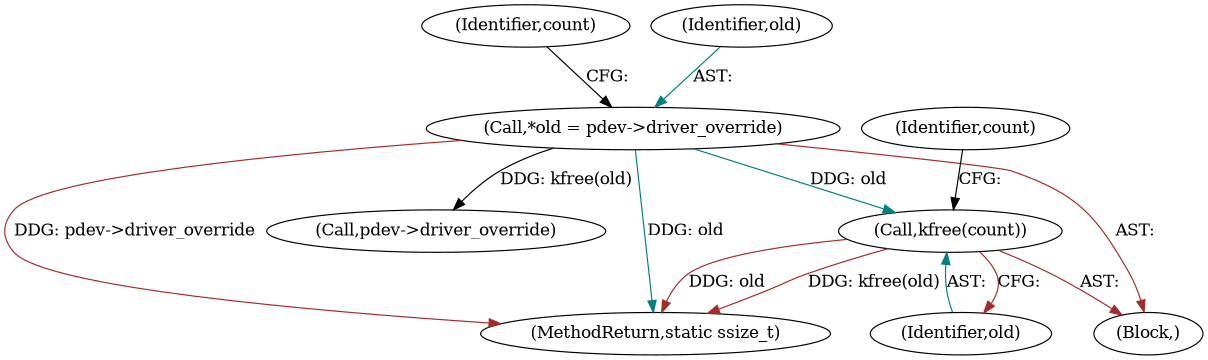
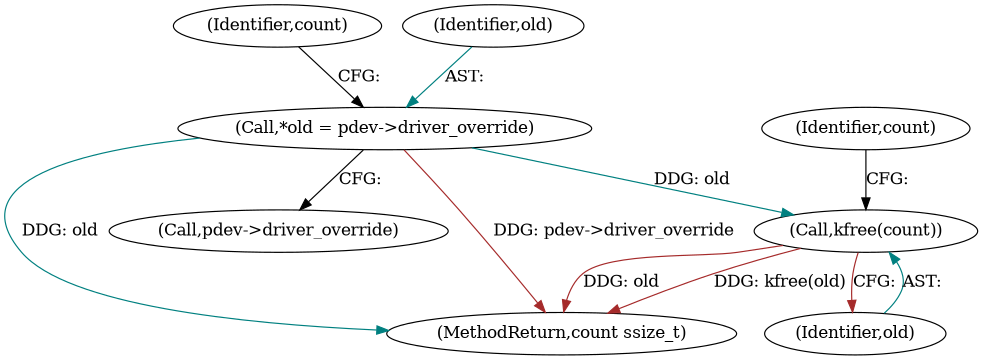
edge "(Call,*old = pdev->driver_override)" -> "(Call,pdev->driver_override)": label "DDG: kfree(old)" -> "CFG: "
node "(MethodReturn,static ssize_t)": label "(MethodReturn,static ssize_t)" -> "(MethodReturn,count ssize_t)"
node "(Block,)": removed
